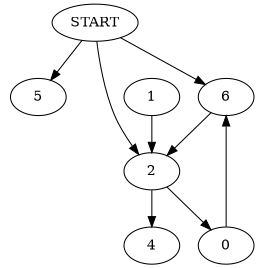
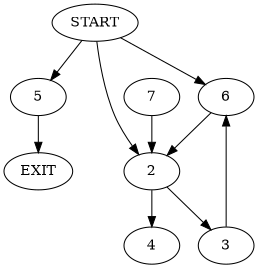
node "1": label "1" -> "7"
node "EXIT": added
node "0": label "0" -> "3"
